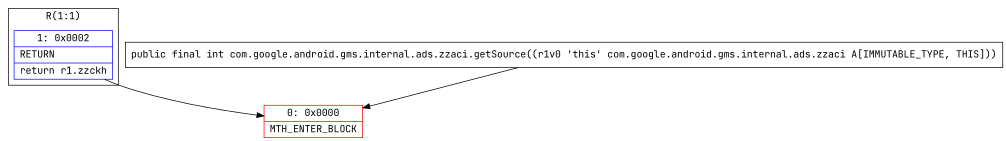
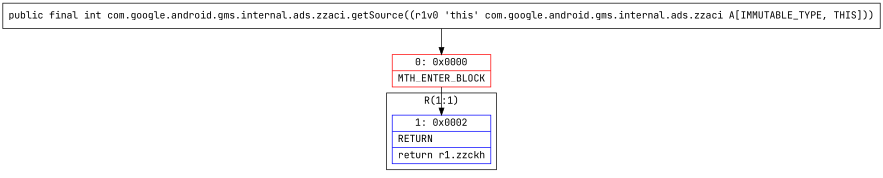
edge "1: 0x0002" -> "0: 0x0000": reversed
